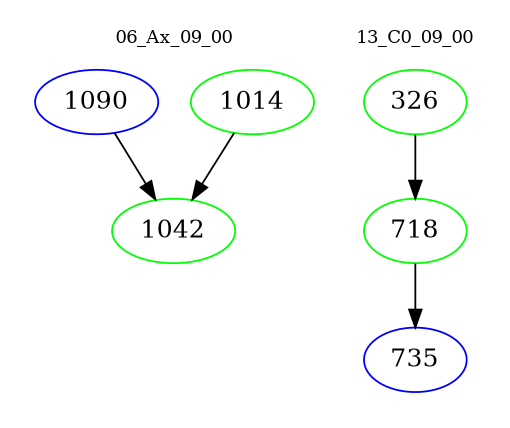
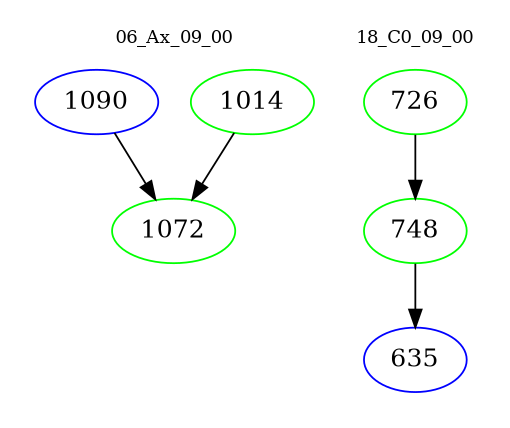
cluster "13_C0_09_00": label "13_C0_09_00" -> "18_C0_09_00"
node "326": label "326" -> "726"
node "1042": label "1042" -> "1072"
node "718": label "718" -> "748"
node "735": label "735" -> "635"
